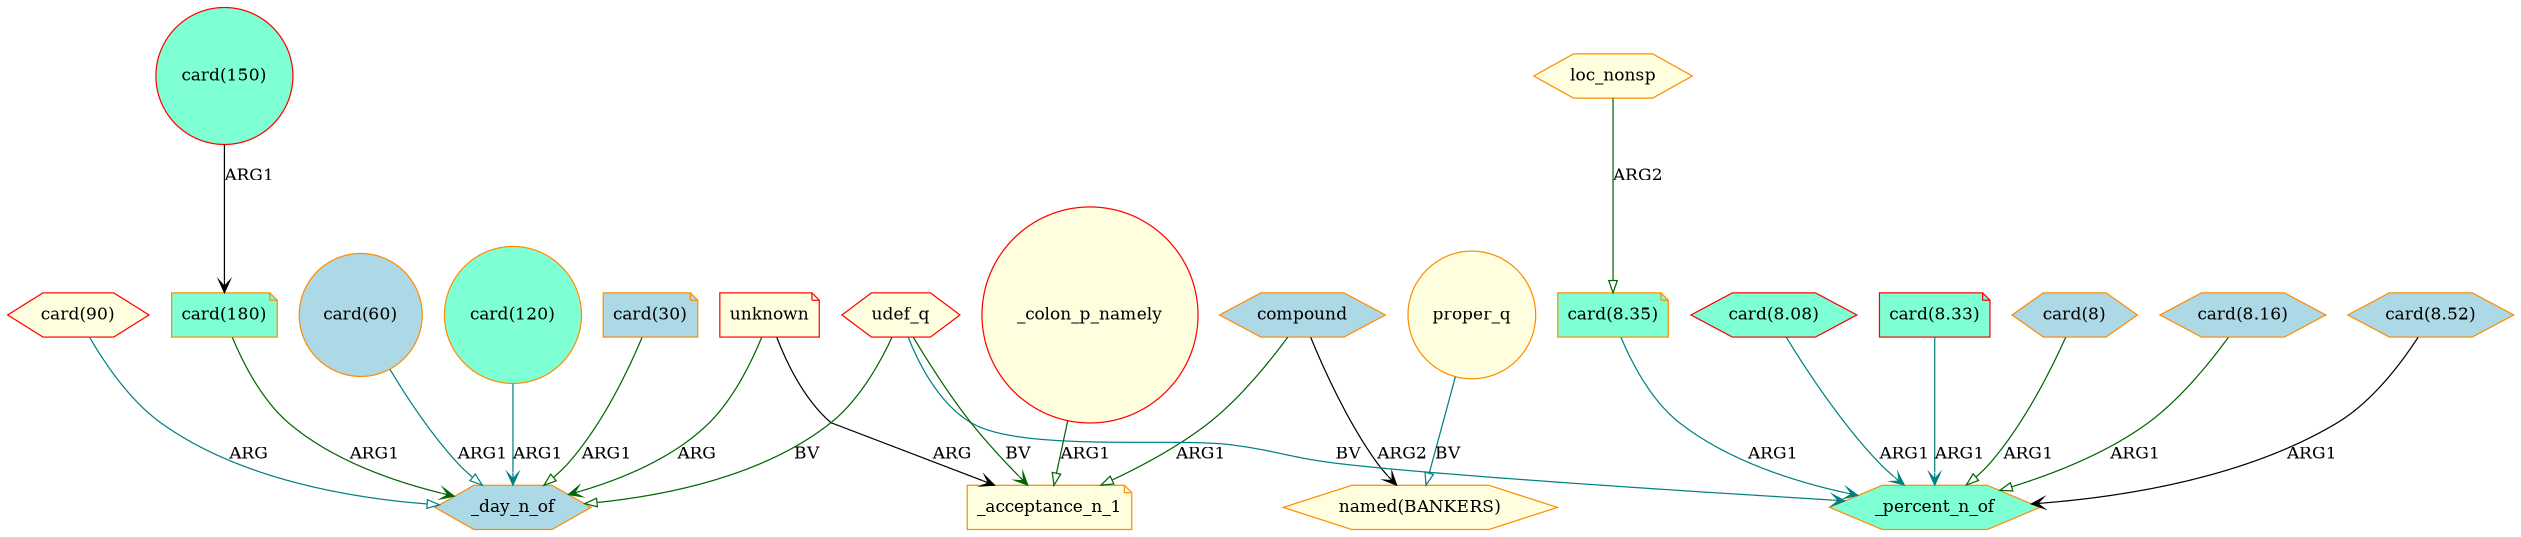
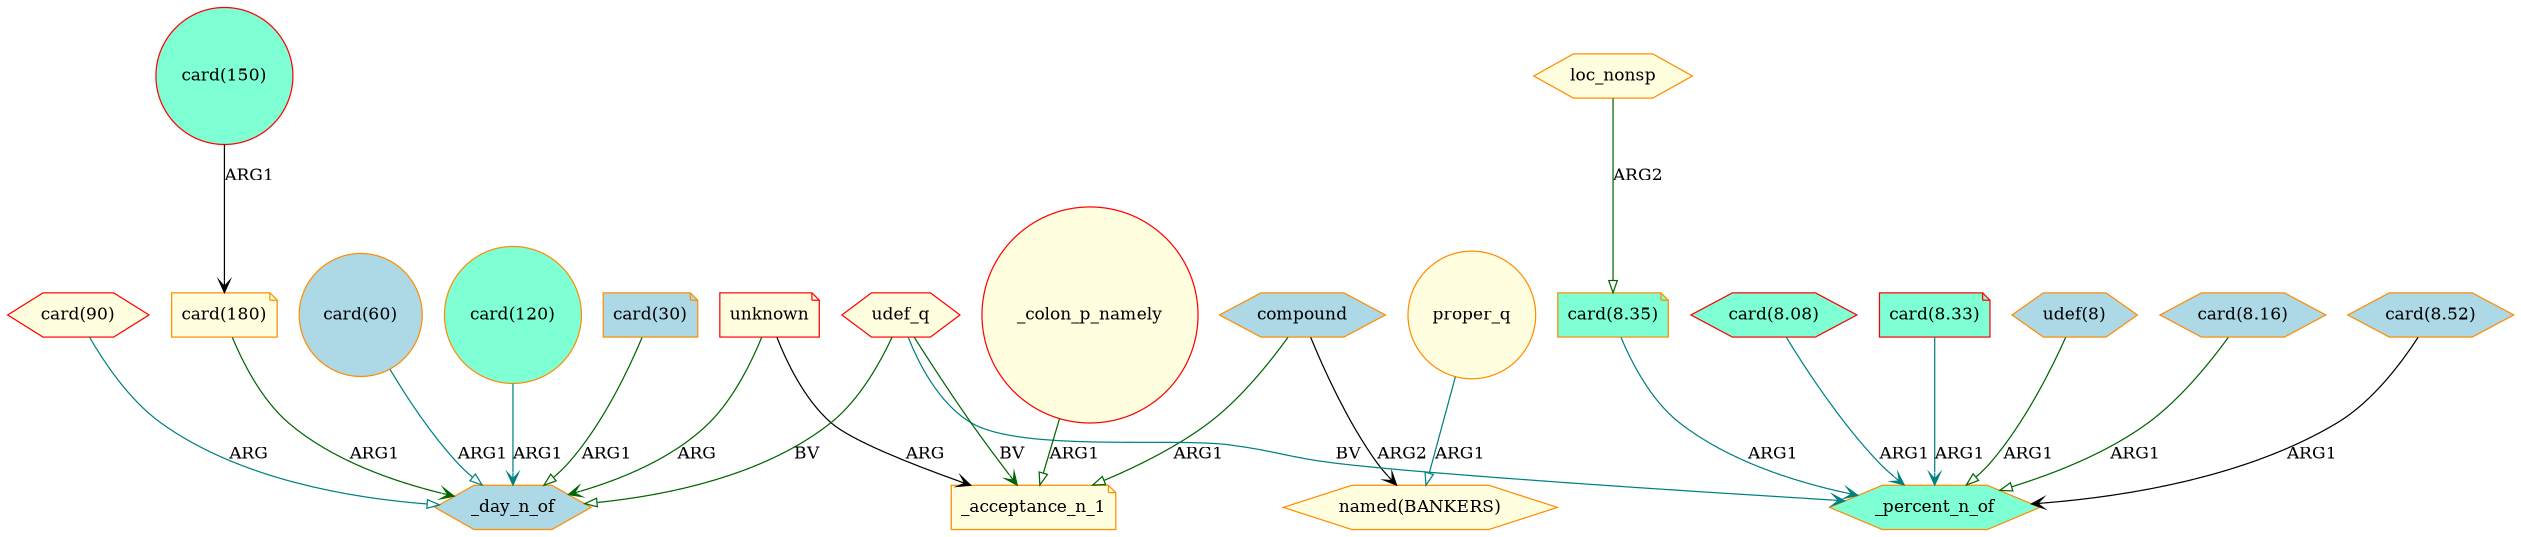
node "card(180)": fillcolor aquamarine -> lightyellow
node "card(8)": label "card(8)" -> "udef(8)"
edge "proper_q" -> "named(BANKERS)": label "BV" -> "ARG1"
